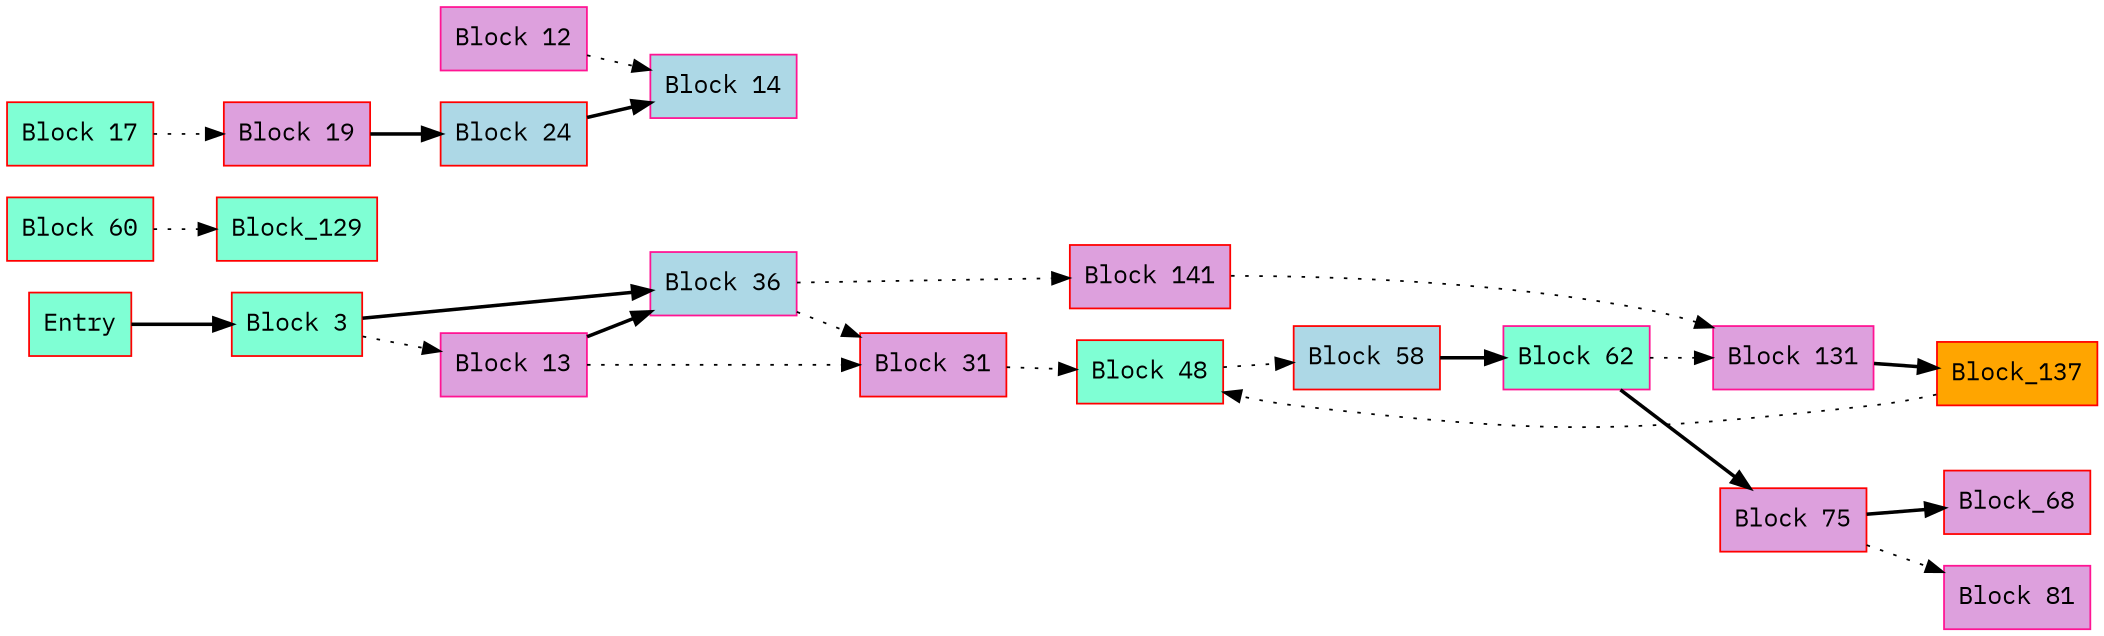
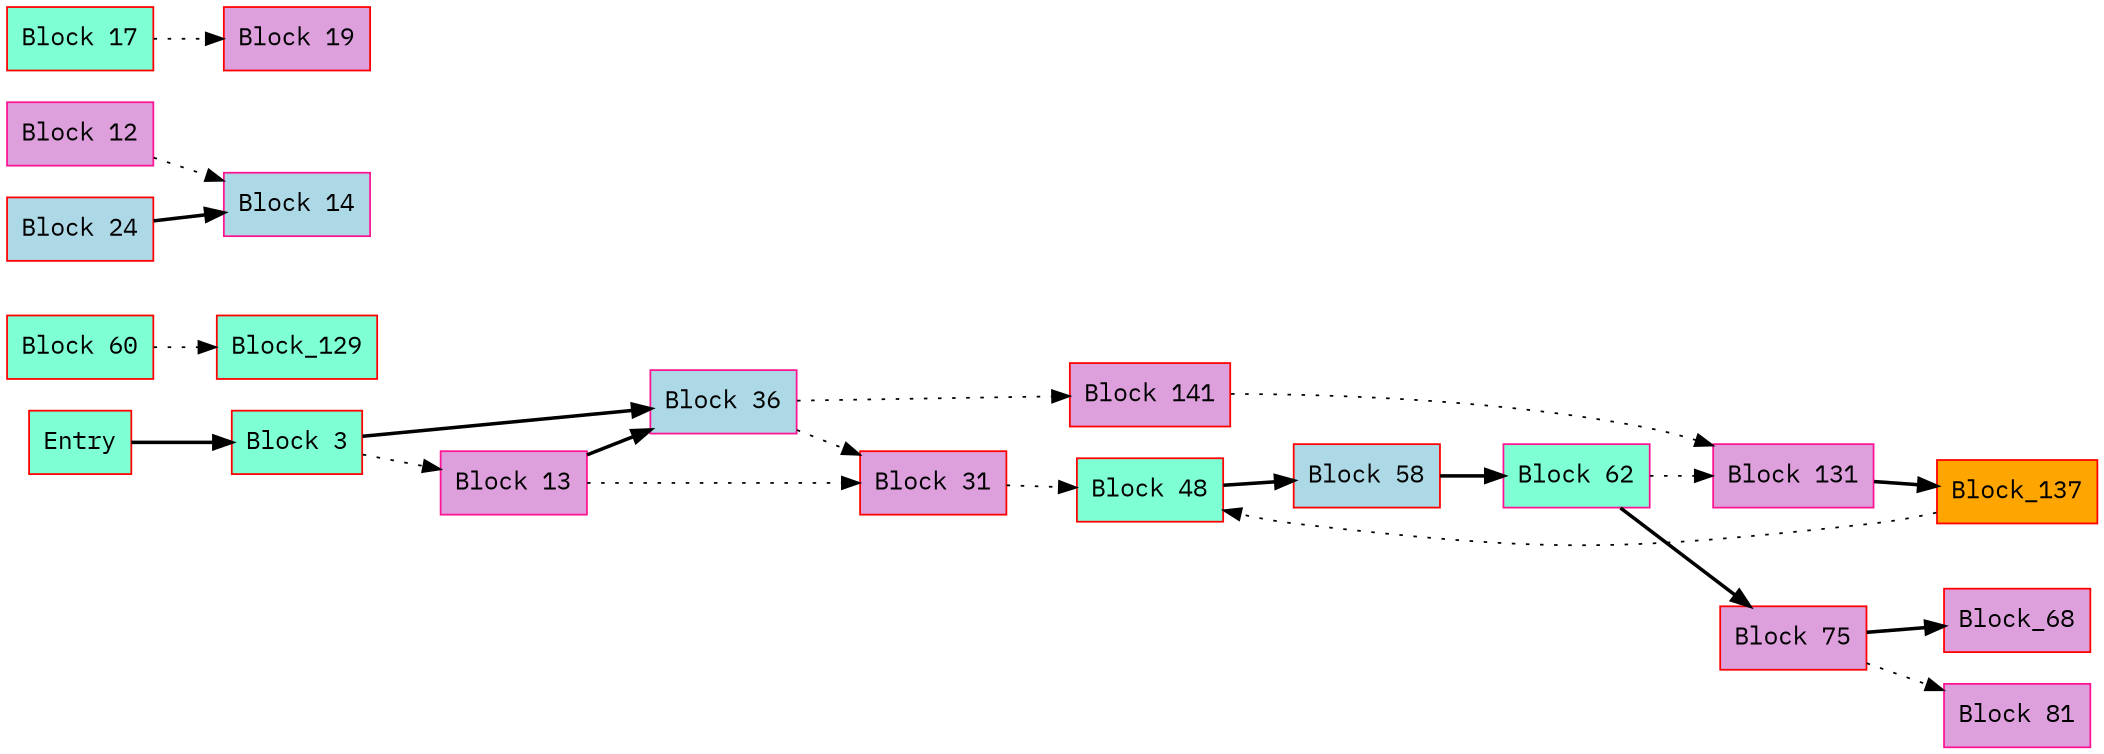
edge "Block 19" -> "Block 24": removed
edge "Block 48" -> "Block 58": style dotted -> bold
